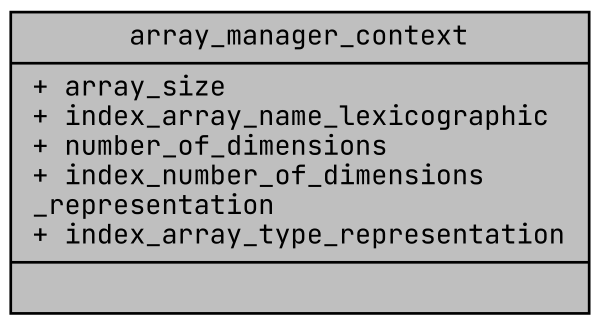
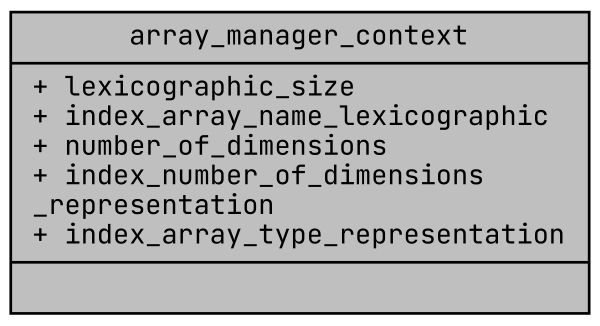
node "array_manager_context": text "+ array_size" -> "+ lexicographic_size"
